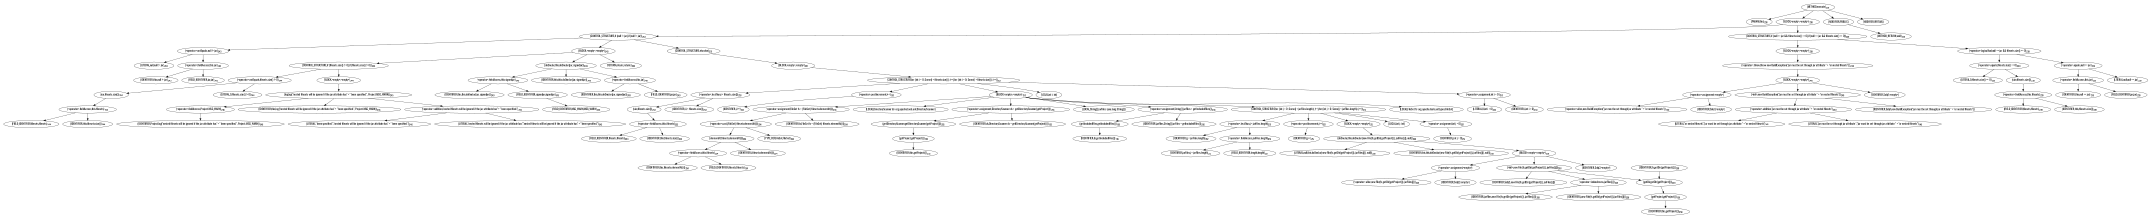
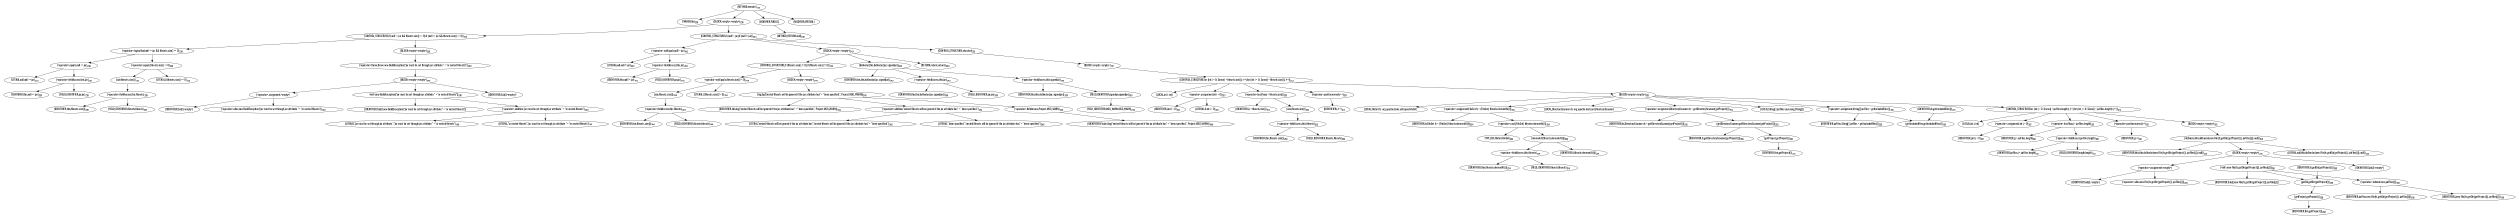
node "(METHOD,execute)": text "238" -> "938"
edge "(getIncludedFiles,getIncludedFiles())" -> "(IDENTIFIER,ds,getIncludedFiles())": reversed
node "(IDENTIFIER,fs,getDirectoryScanner(getProject()))": added
